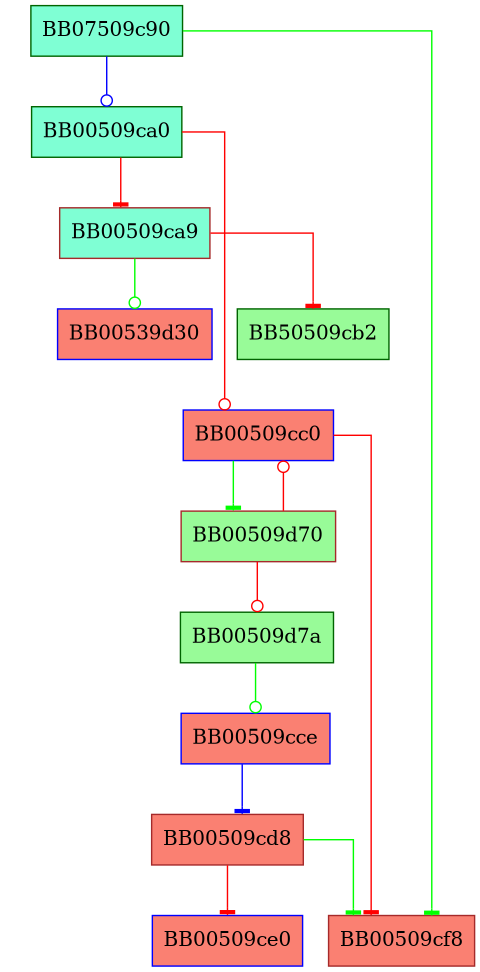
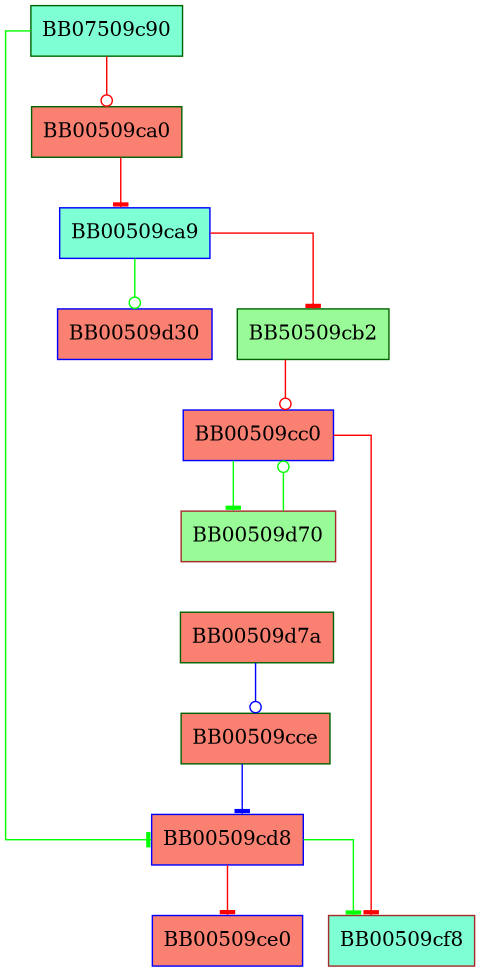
edge "BB07509c90" -> "BB00509ca0": color blue -> red
node "BB00509ca0": fillcolor aquamarine -> salmon
node "BB00509ca9": color brown -> blue
edge "BB00509ca0" -> "BB00509cc0": now "BB50509cb2" -> "BB00509cc0"
node "BB00539d30": label "BB00539d30" -> "BB00509d30"
edge "BB07509c90" -> "BB00509cf8": now "BB07509c90" -> "BB00509cd8"
edge "BB00509d70" -> "BB00509cc0": color red -> green
edge "BB00509d70" -> "BB00509d7a": removed
node "BB00509d7a": fillcolor palegreen -> salmon
edge "BB00509d7a" -> "BB00509cce": color green -> blue
node "BB00509cce": color blue -> darkgreen
node "BB00509cd8": color brown -> blue
node "BB00509cf8": fillcolor salmon -> aquamarine
